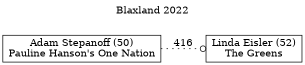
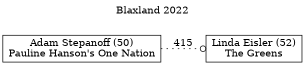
edge "Adam Stepanoff (50) Pauline Hanson's One Nation" -> "Linda Eisler (52) The Greens": label "416" -> "415"
